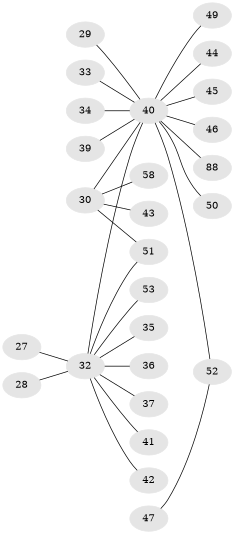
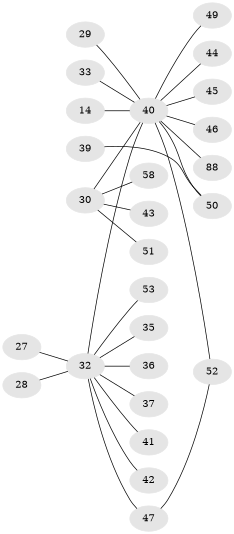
node "34": label "34" -> "14"
edge "40" -- "39": now "50" -- "39"
edge "51" -- "32": now "47" -- "32"
